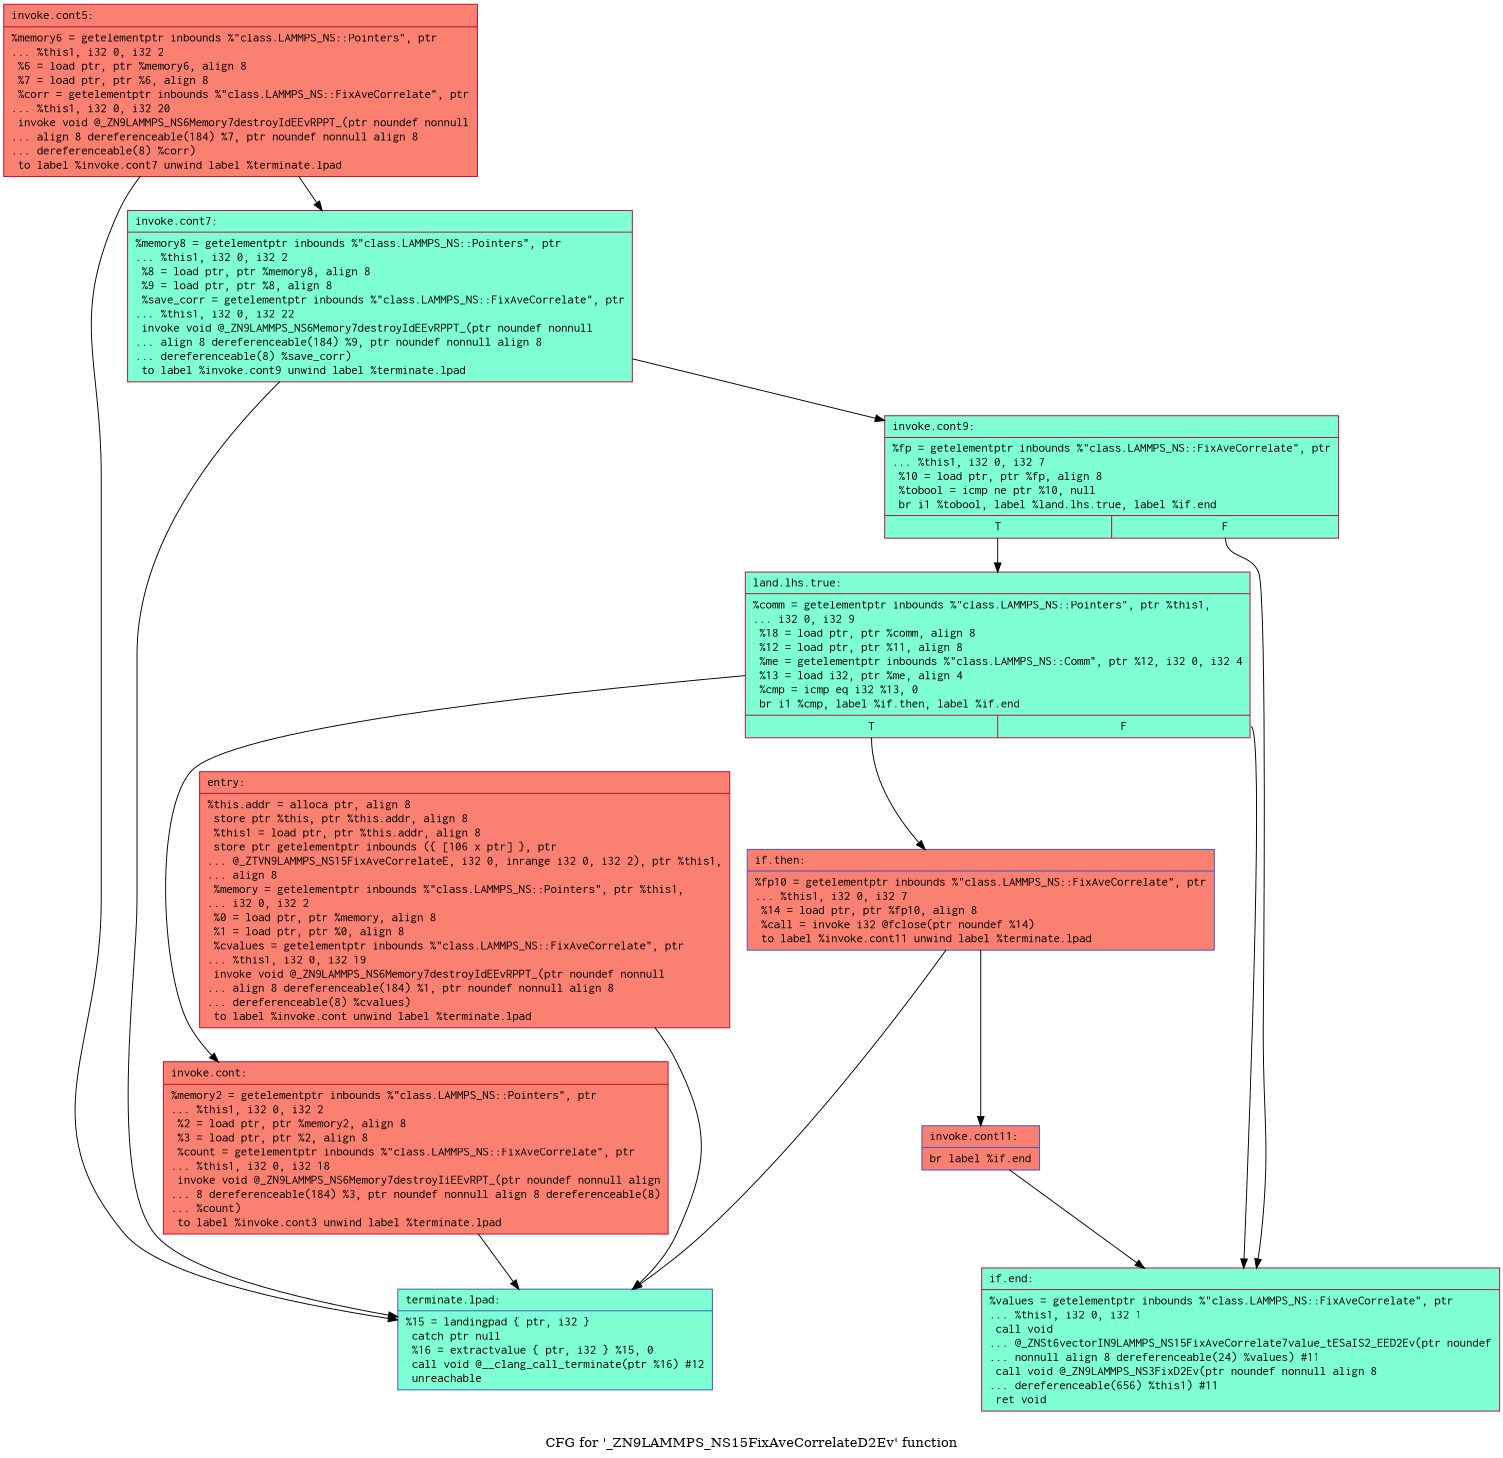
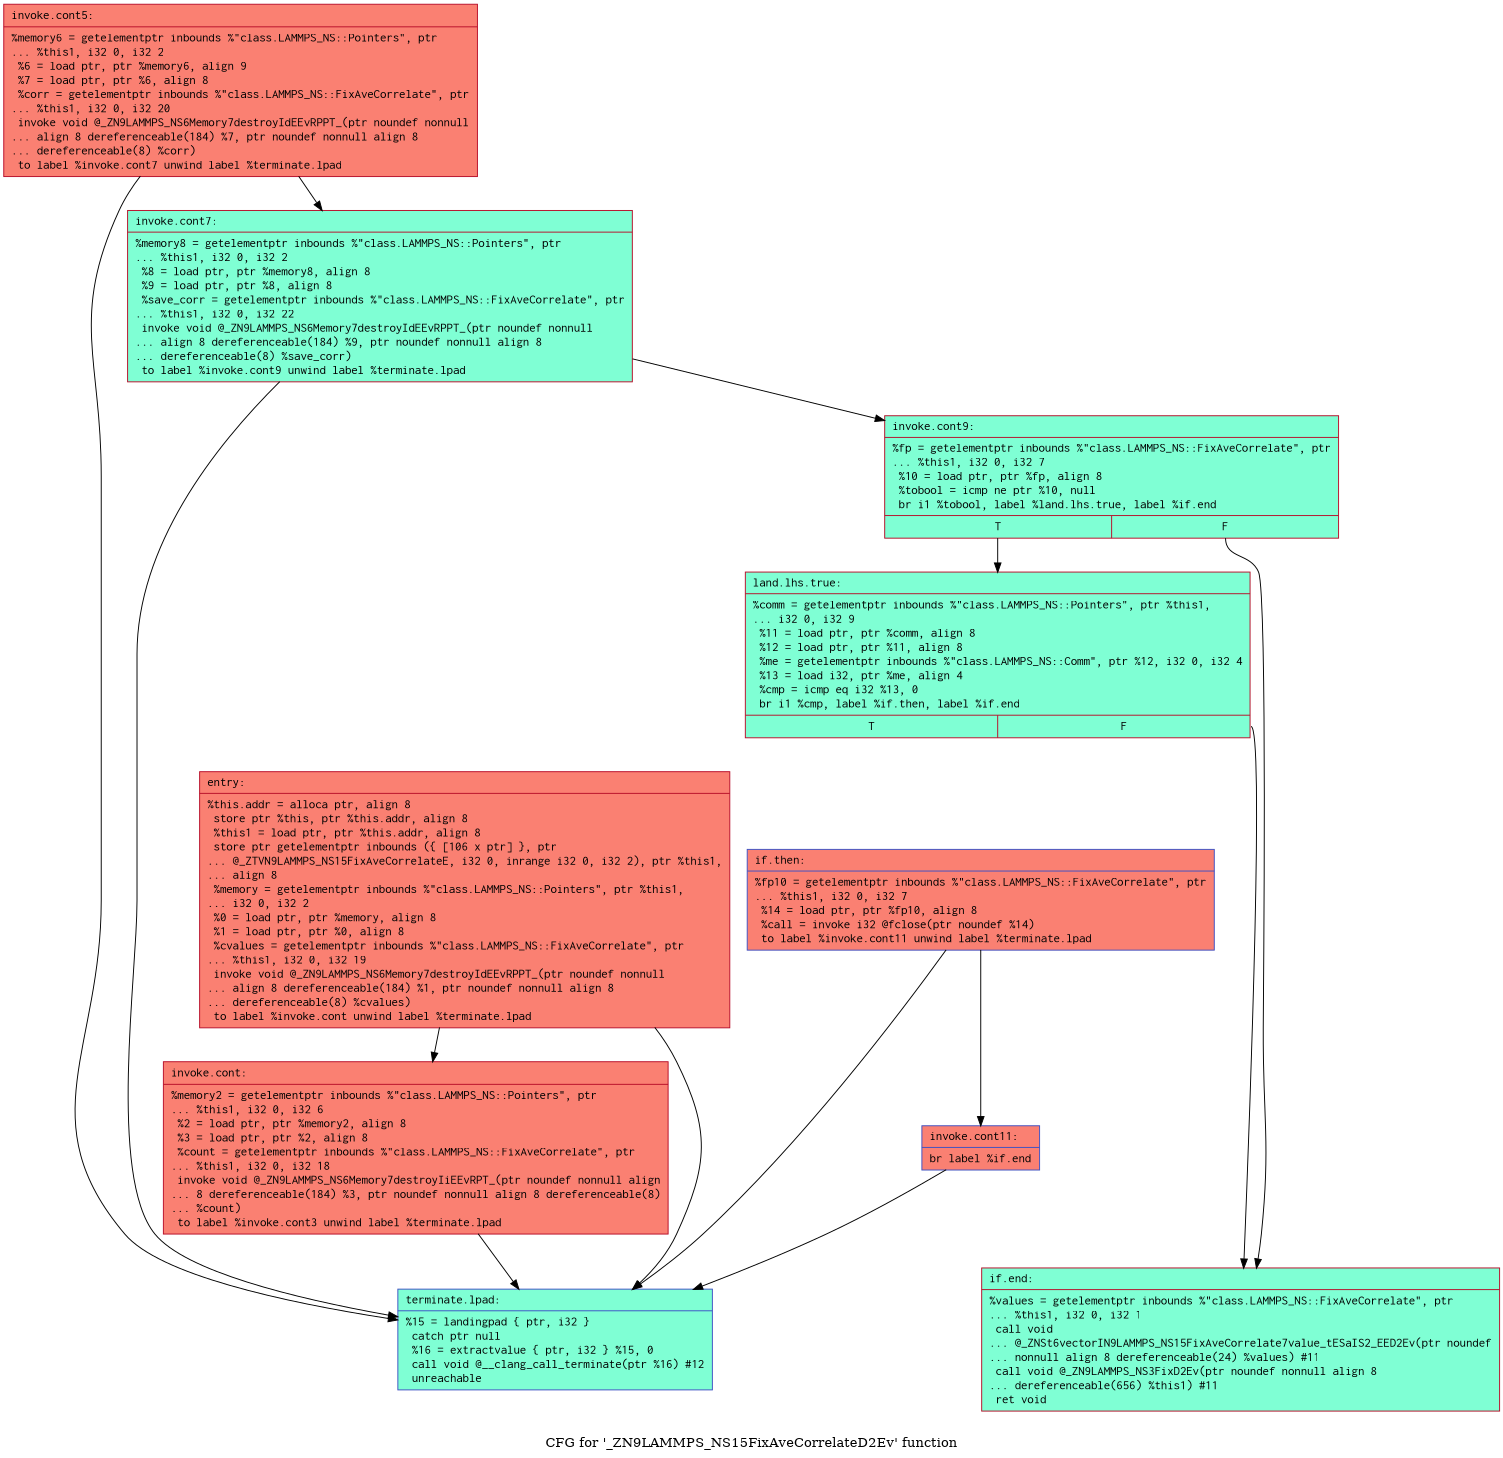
node "invoke.cont5:": text "%6 = load ptr, ptr %memory6, align 8" -> "%6 = load ptr, ptr %memory6, align 9"
node "land.lhs.true:": text "%18 = load ptr, ptr %comm, align 8" -> "%11 = load ptr, ptr %comm, align 8"
edge "land.lhs.true:" -> "invoke.cont:": now "entry:" -> "invoke.cont:"
edge "land.lhs.true:" -> "if.then:": removed
node "invoke.cont:": text "... %this1, i32 0, i32 2" -> "... %this1, i32 0, i32 6"
edge "invoke.cont11:" -> "if.end:": now "invoke.cont11:" -> "terminate.lpad:"
